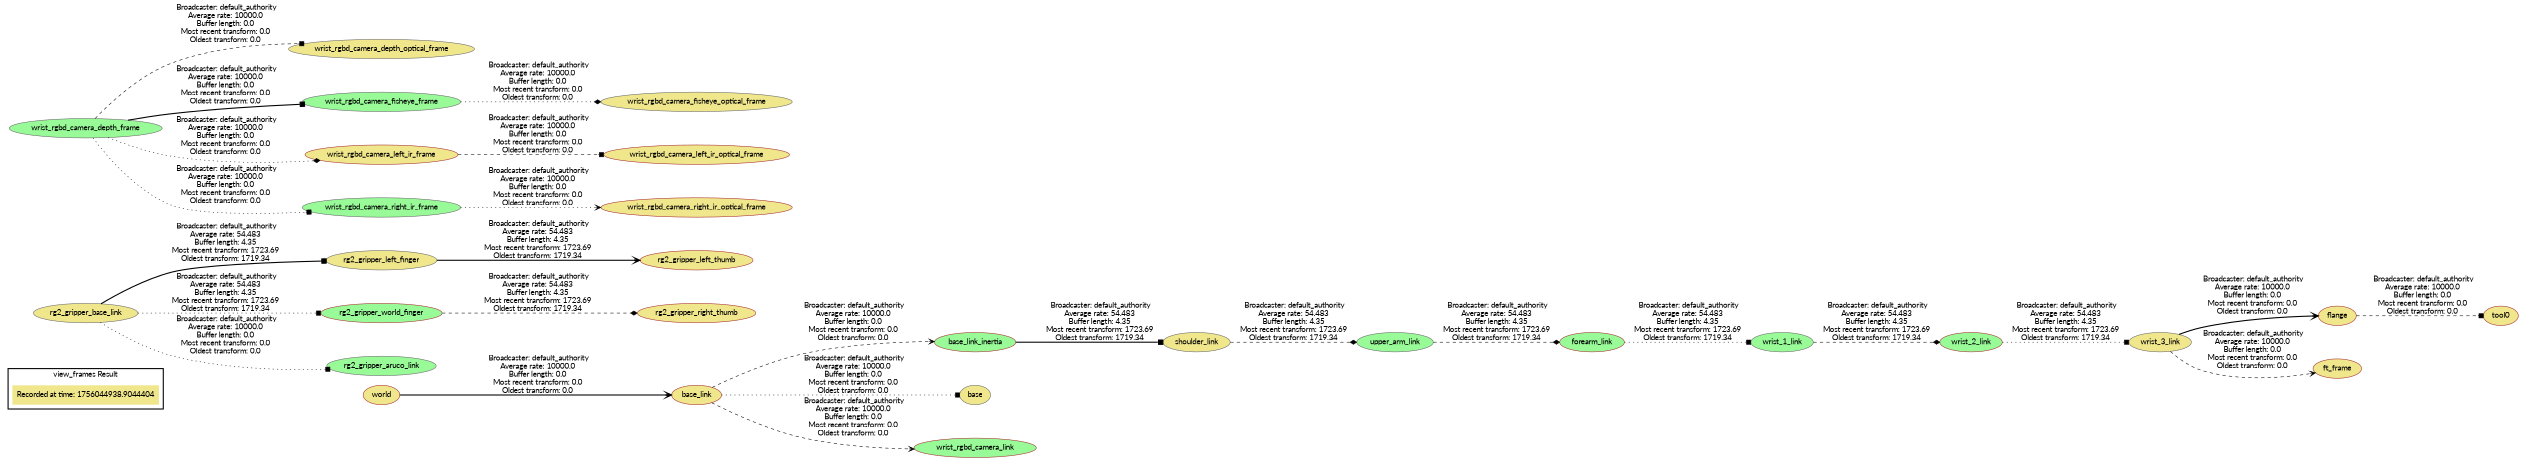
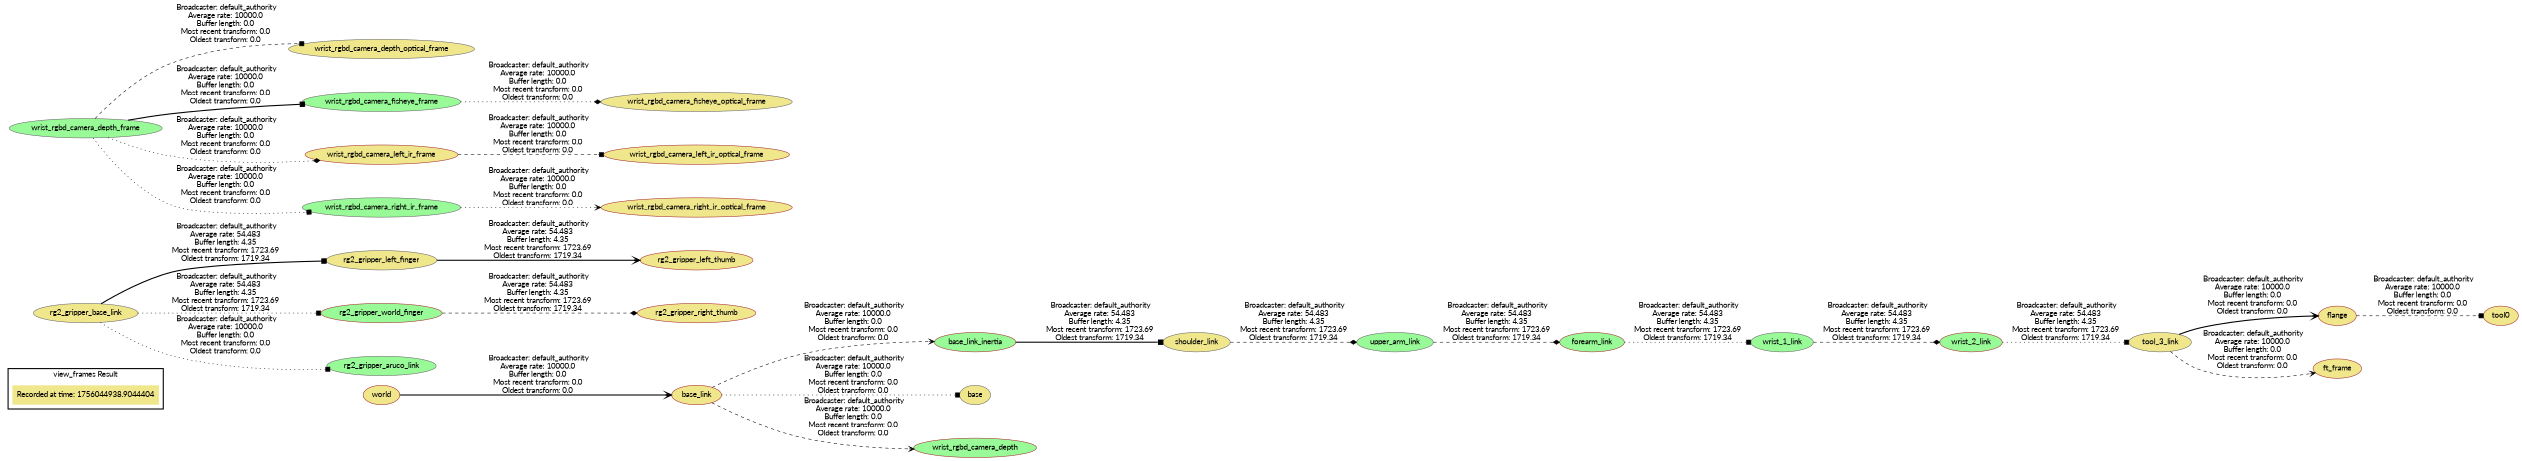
node "wrist_3_link": label "wrist_3_link" -> "tool_3_link"
node "wrist_rgbd_camera_link": label "wrist_rgbd_camera_link" -> "wrist_rgbd_camera_depth"
